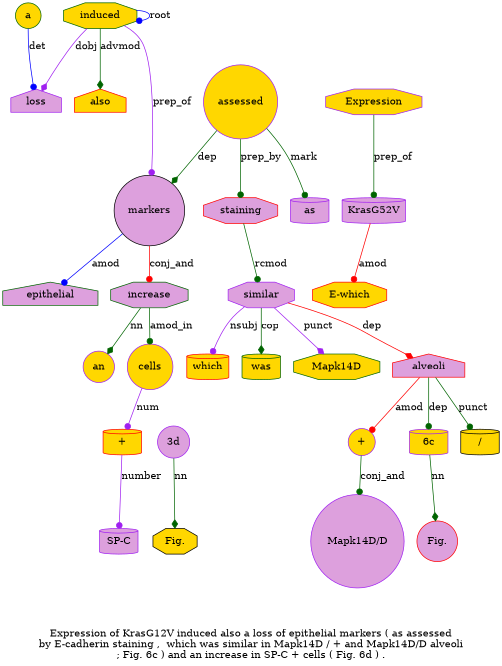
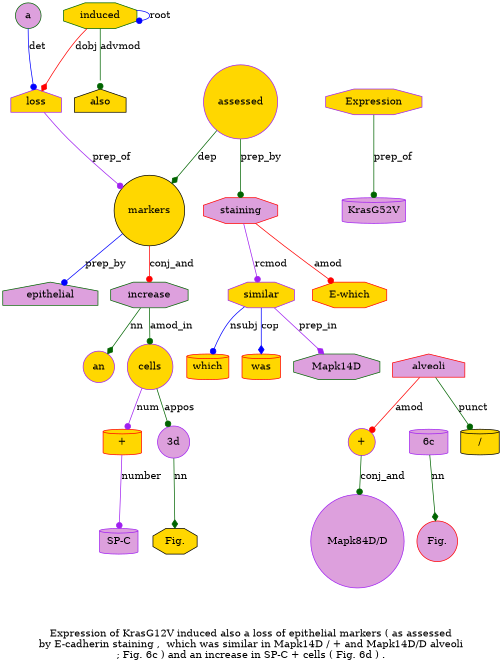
node "a": fillcolor gold -> plum
edge "induced" -> "loss": color purple -> red
edge "induced" -> "also": arrowhead diamond -> dot
edge "induced" -> "markers": now "loss" -> "markers"
node "loss": fillcolor plum -> gold
node "also": color red -> black
node "markers": fillcolor plum -> gold
node "as": removed
edge "staining" -> "similar": color darkgreen -> purple
edge "KrasG52V" -> "E-which": now "staining" -> "E-which"
edge "markers" -> "epithelial": label "amod" -> "prep_by"
node "similar": fillcolor plum -> gold
edge "similar" -> "alveoli": removed, label "dep"
edge "similar" -> "which": color purple -> blue
edge "similar" -> "Mapk14D": label "punct" -> "prep_in"
edge "similar" -> "was": color darkgreen -> blue
node "was": color darkgreen -> red
node "Mapk14D": fillcolor gold -> plum
edge "alveoli" -> "6c": removed, label "dep"
edge "cells" -> "3d": added, label "appos"
node "6c": fillcolor gold -> plum
node "Mapk14D/D": label "Mapk14D/D" -> "Mapk84D/D"
